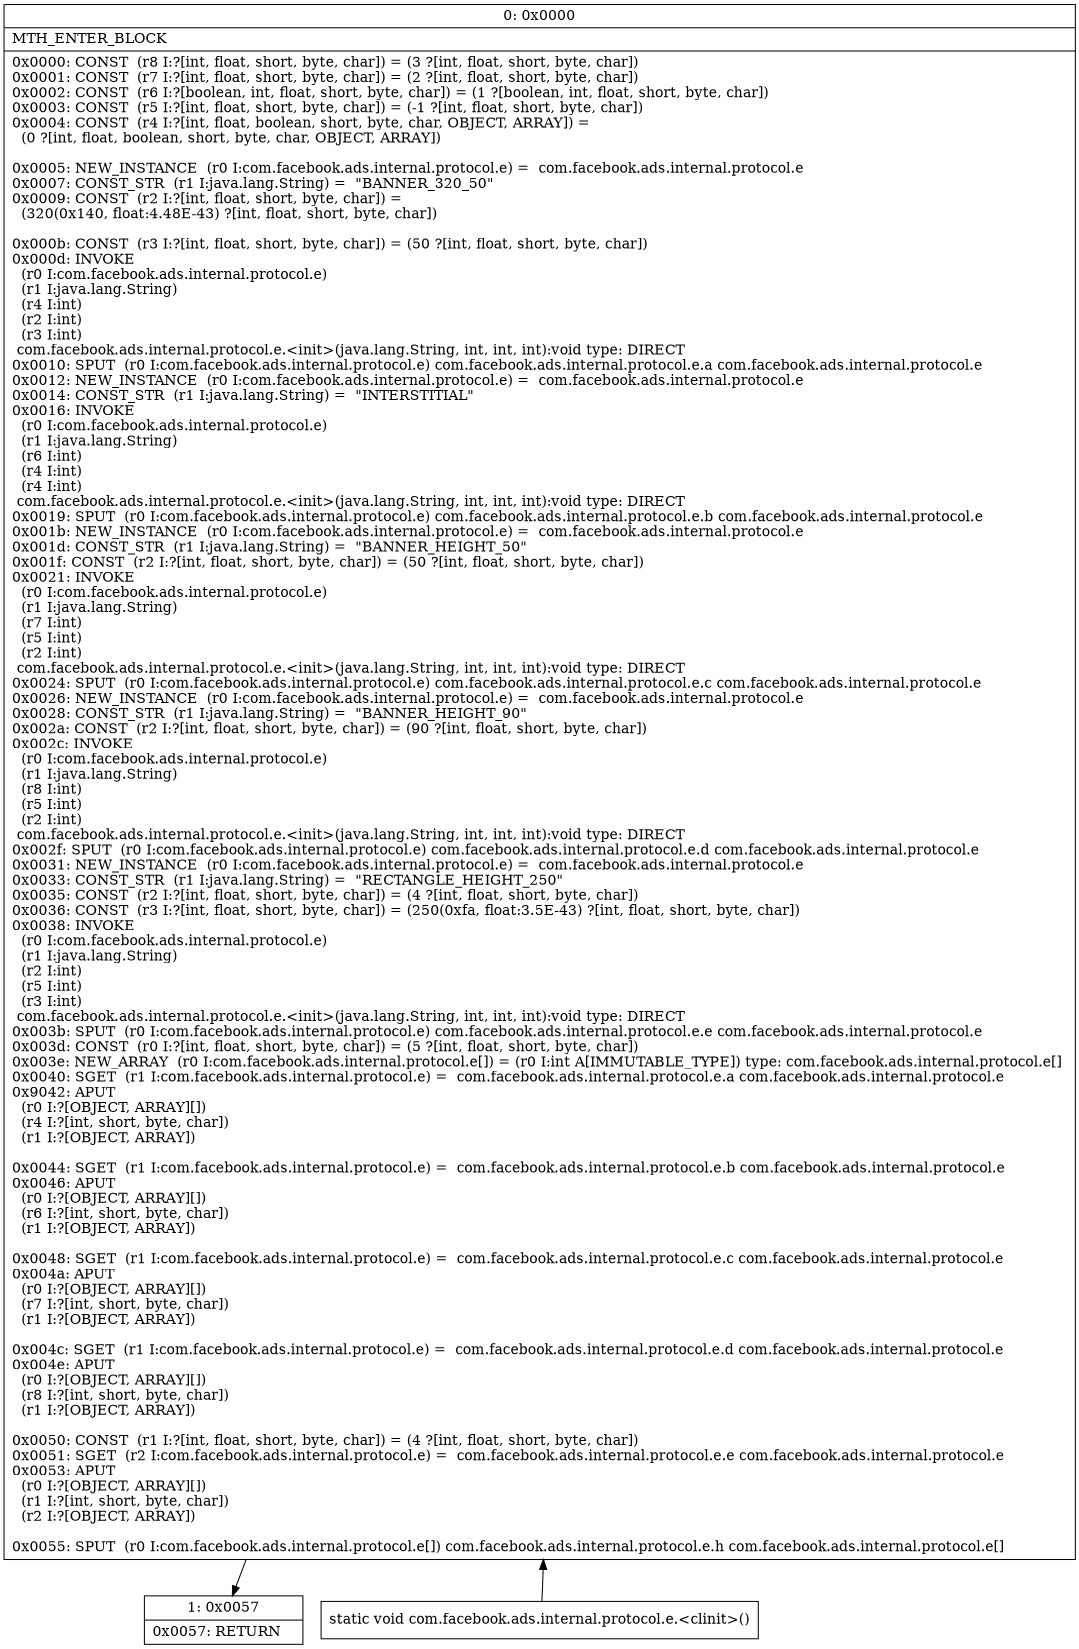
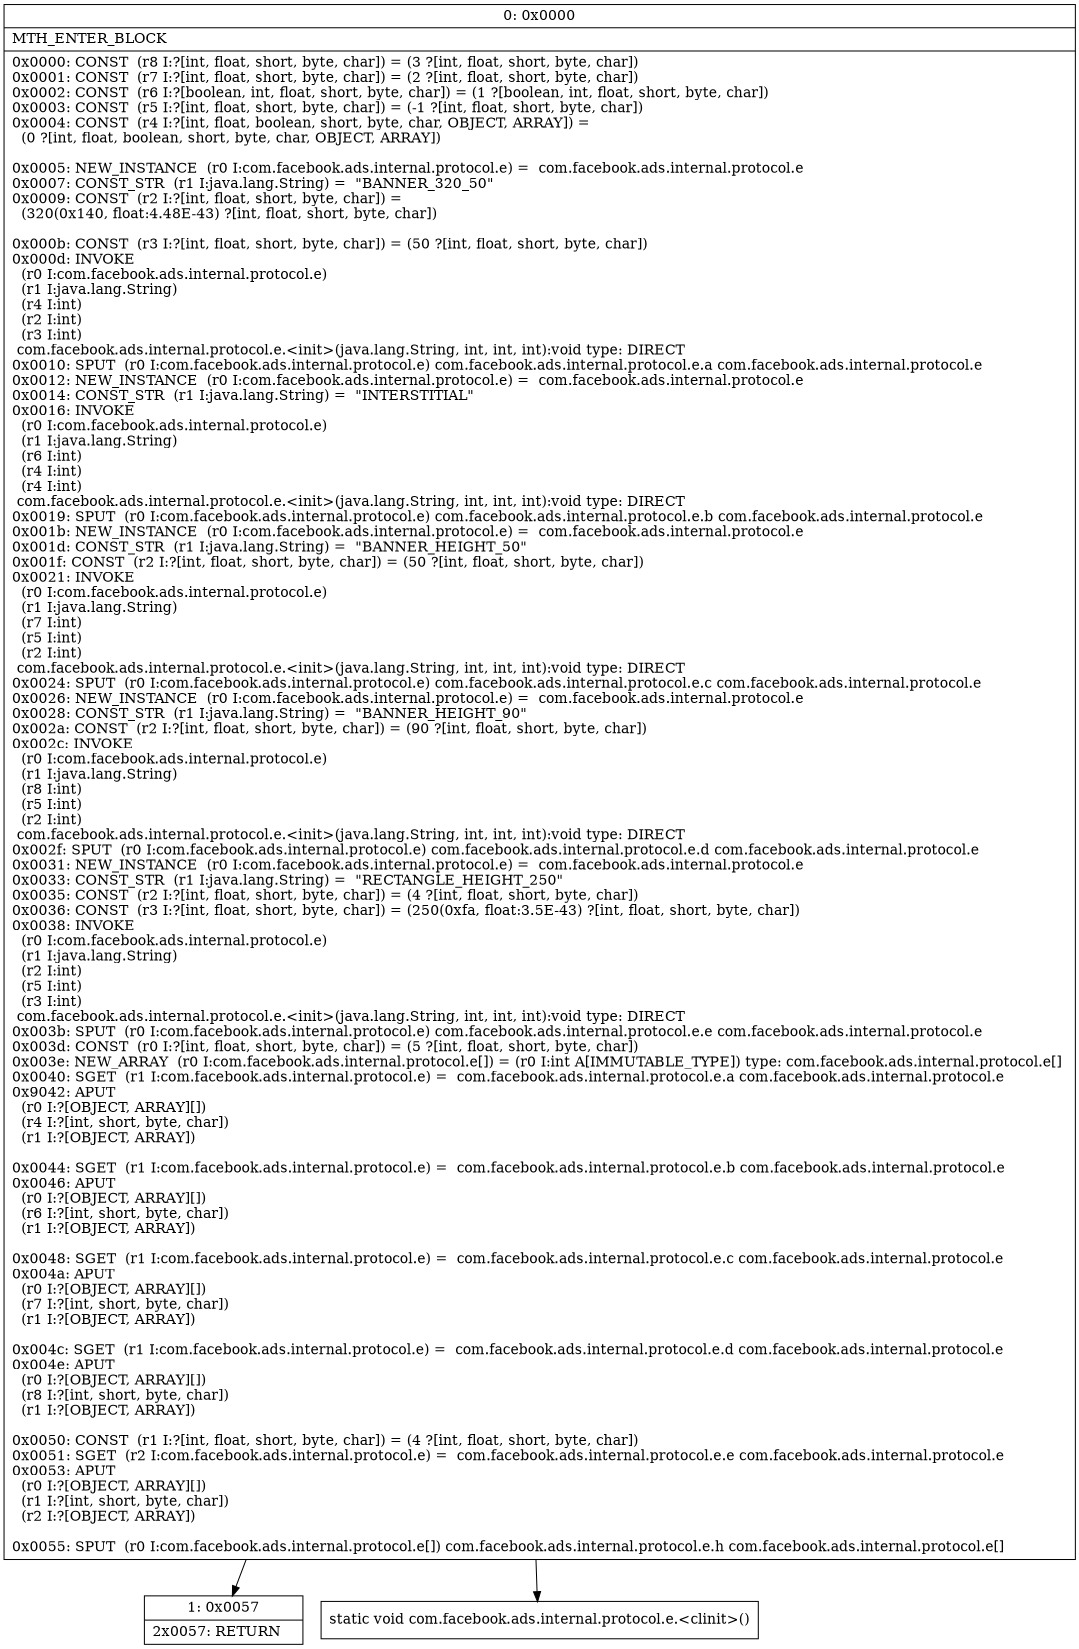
edge "static void com.facebook.ads.internal.protocol.e.<clinit>()" -> "0: 0x0000": reversed
node "1: 0x0057": text "0x0057: RETURN" -> "2x0057: RETURN"
